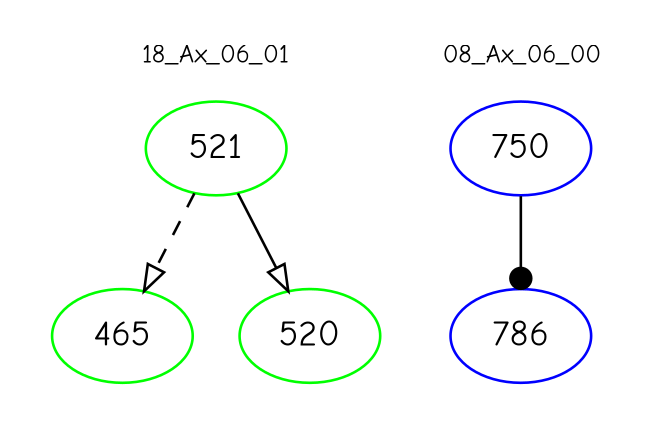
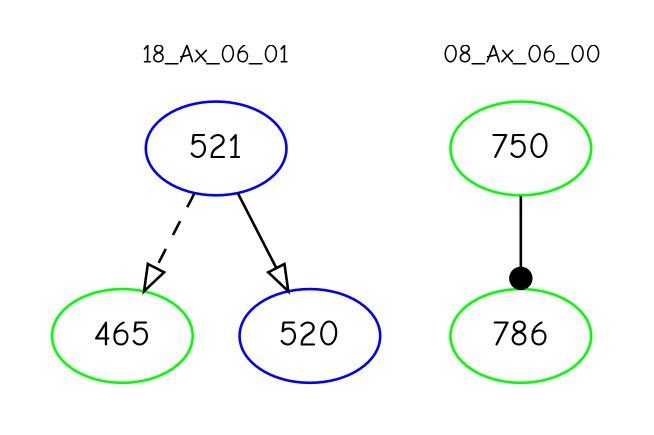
node "521": color green -> blue
node "750": color blue -> green
node "520": color green -> blue
node "786": color blue -> green
